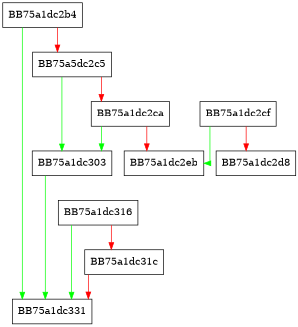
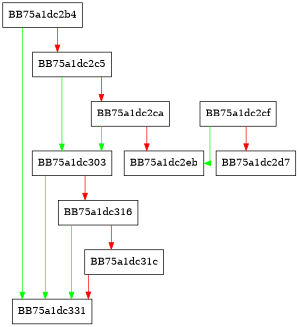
node "BB75a5dc2c5": label "BB75a5dc2c5" -> "BB75a1dc2c5"
node "BB75a1dc2d8": label "BB75a1dc2d8" -> "BB75a1dc2d7"
edge "BB75a1dc303" -> "BB75a1dc316": added
